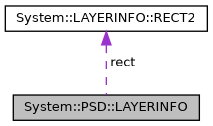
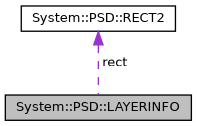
node "System::LAYERINFO::RECT2": label "System::LAYERINFO::RECT2" -> "System::PSD::RECT2"
